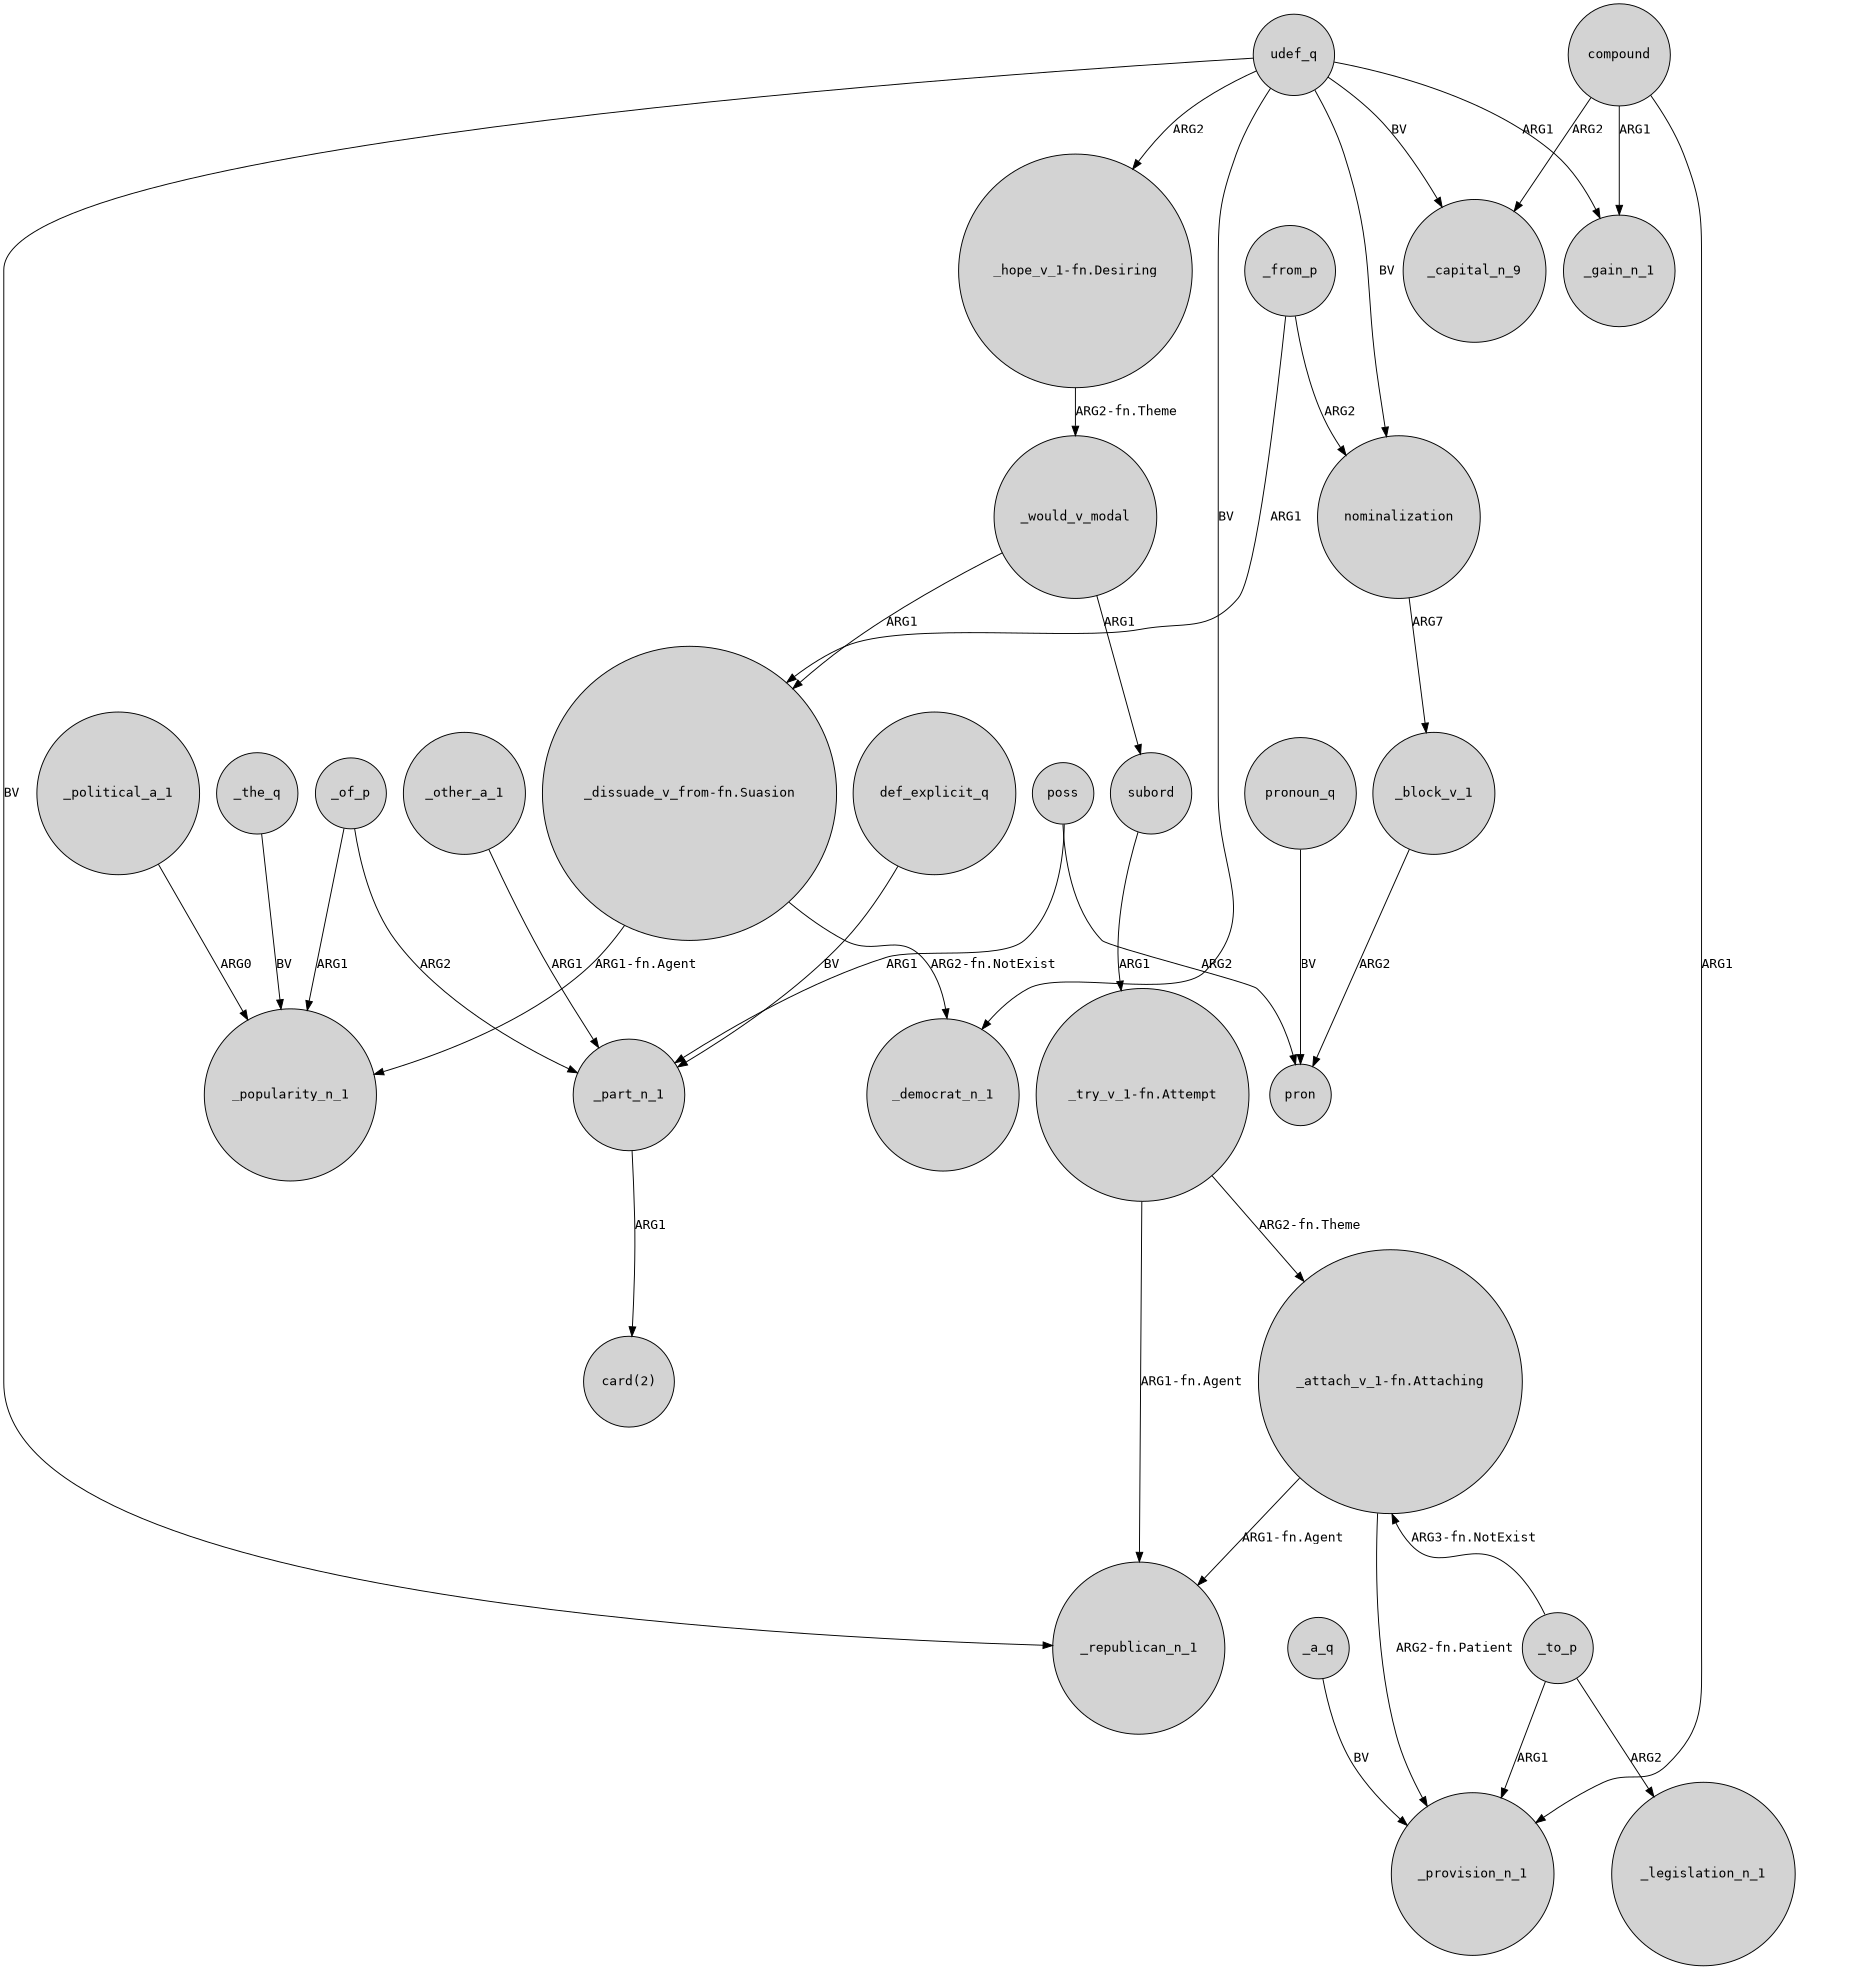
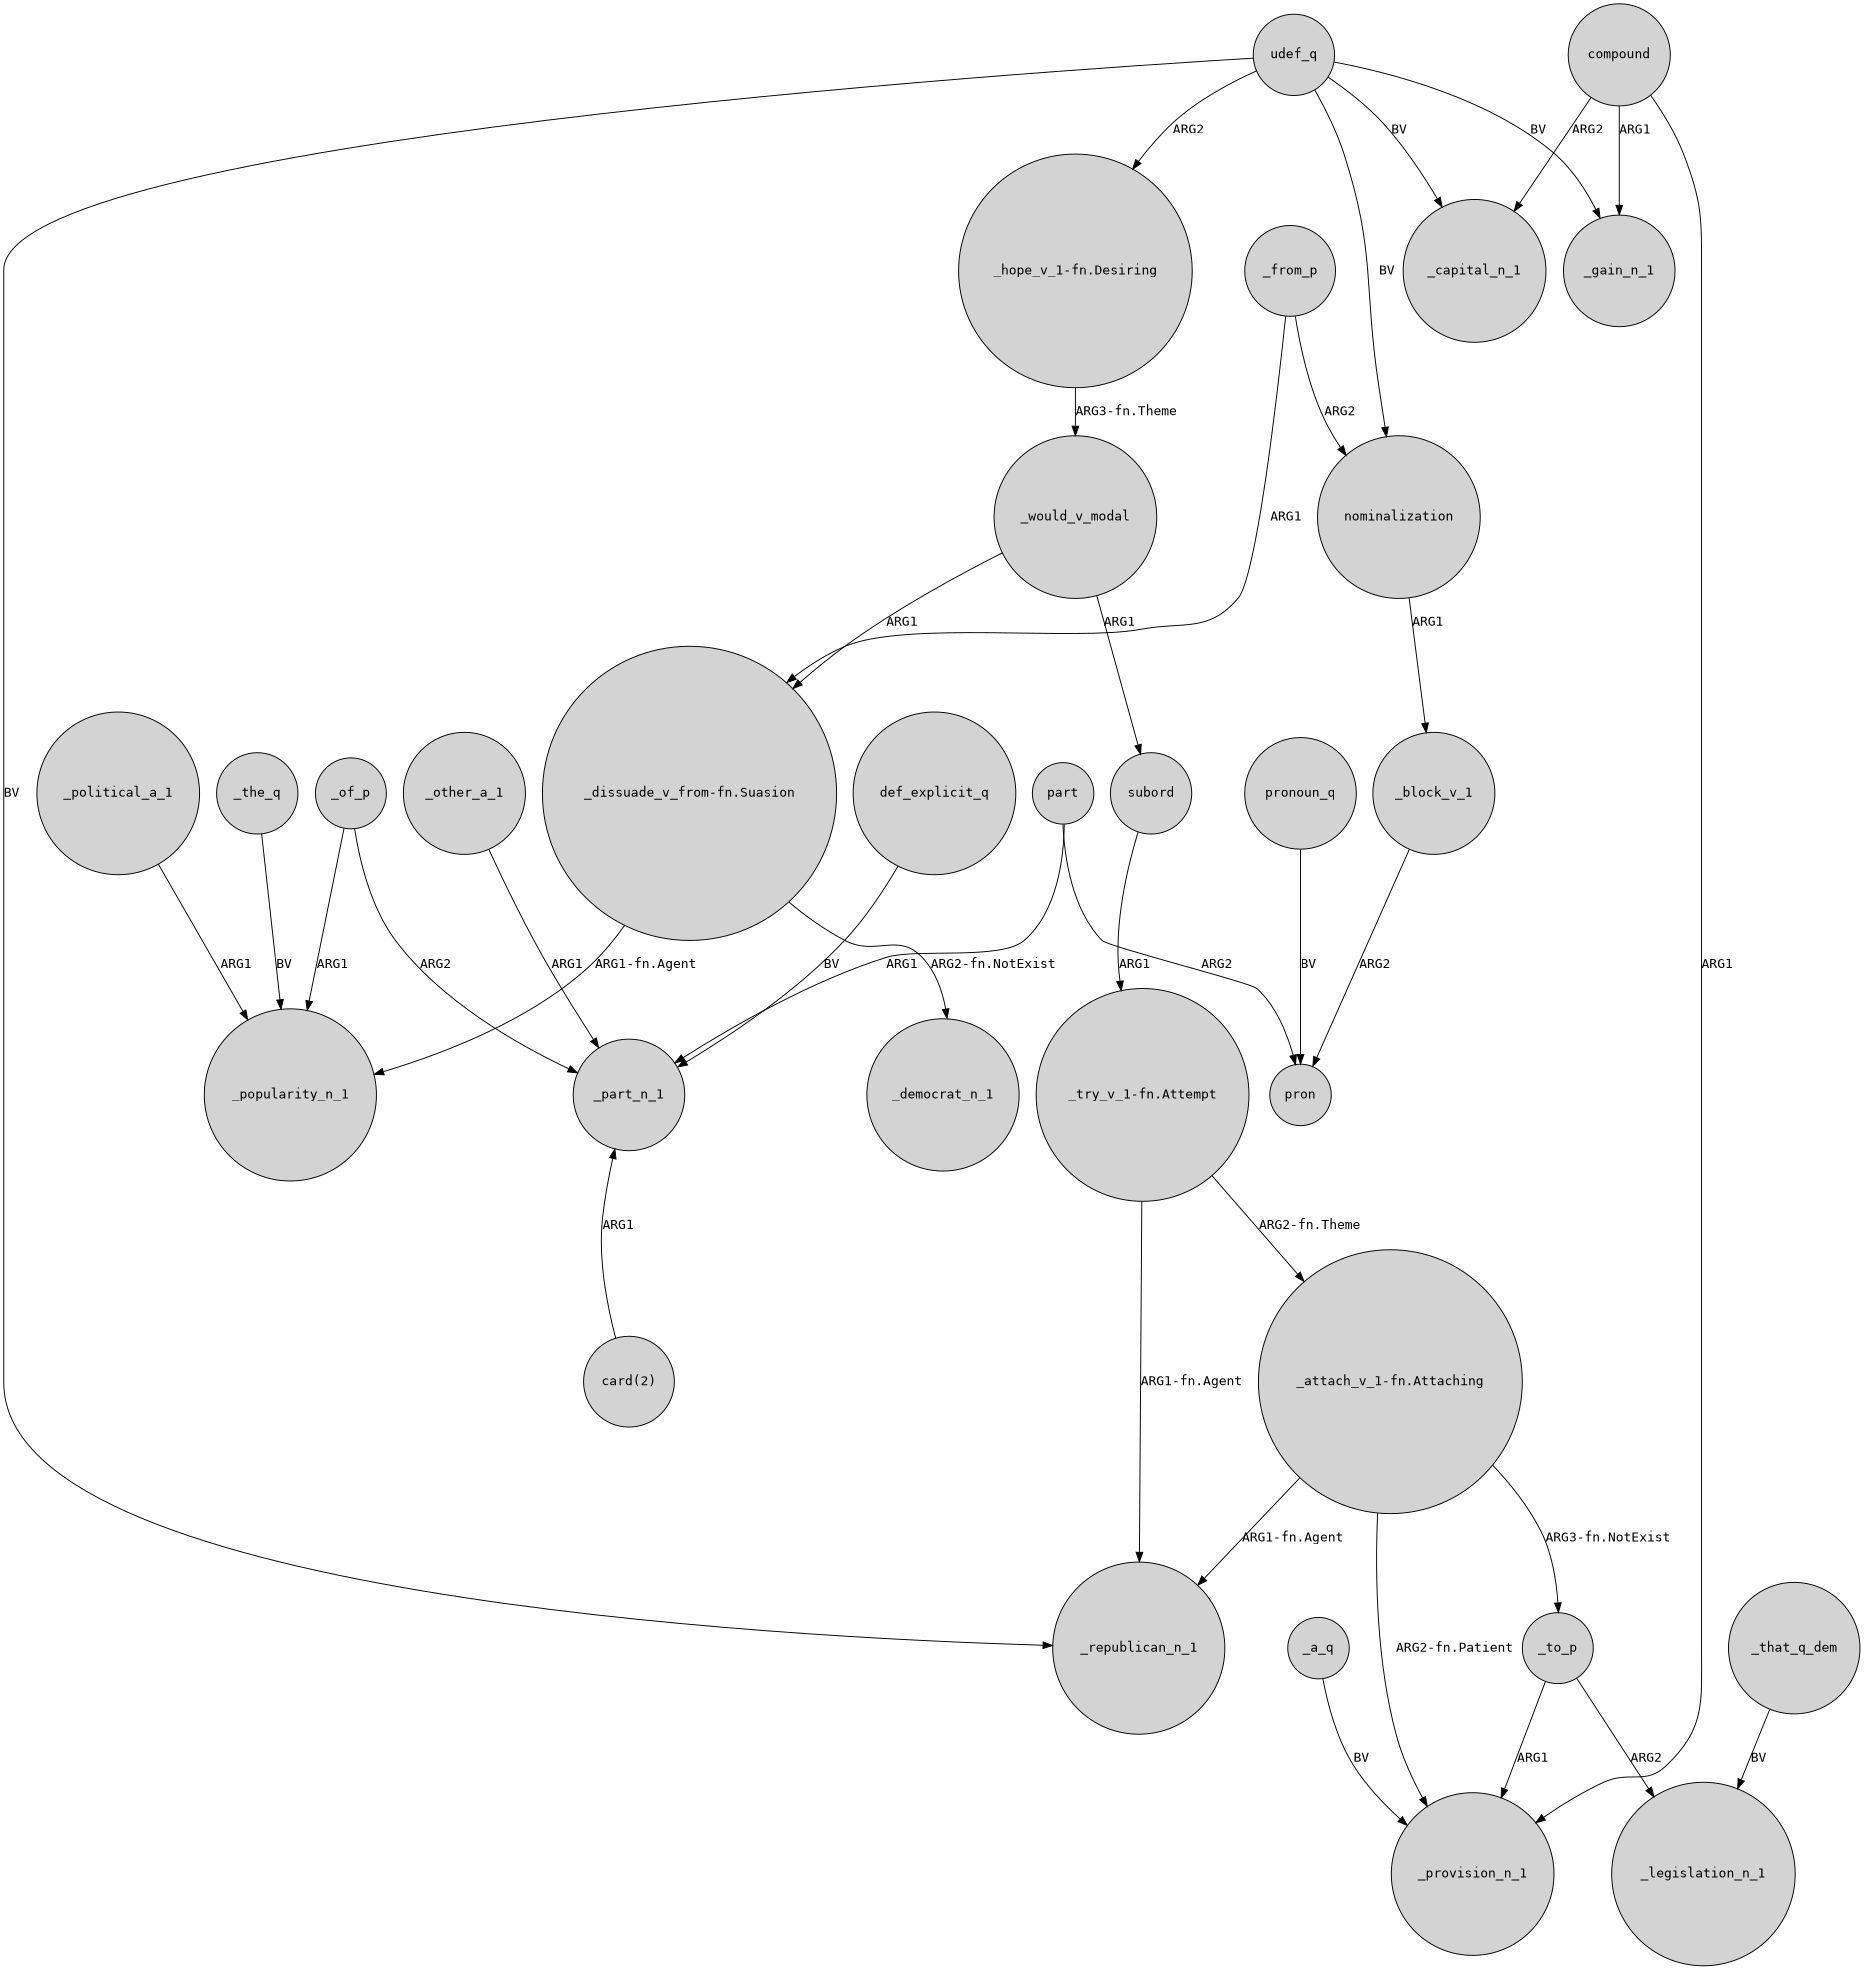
edge "udef_q" -> "_gain_n_1": label "ARG1" -> "BV"
node "_capital_n_9": label "_capital_n_9" -> "_capital_n_1"
edge "_hope_v_1-fn.Desiring" -> "_would_v_modal": label "ARG2-fn.Theme" -> "ARG3-fn.Theme"
edge "nominalization" -> "_block_v_1": label "ARG7" -> "ARG1"
edge "udef_q" -> "_democrat_n_1": removed, label "BV"
node "poss": label "poss" -> "part"
edge "_political_a_1" -> "_popularity_n_1": label "ARG0" -> "ARG1"
edge "_part_n_1" -> "card(2)": reversed
edge "_to_p" -> "_attach_v_1-fn.Attaching": reversed
node "_that_q_dem": added
